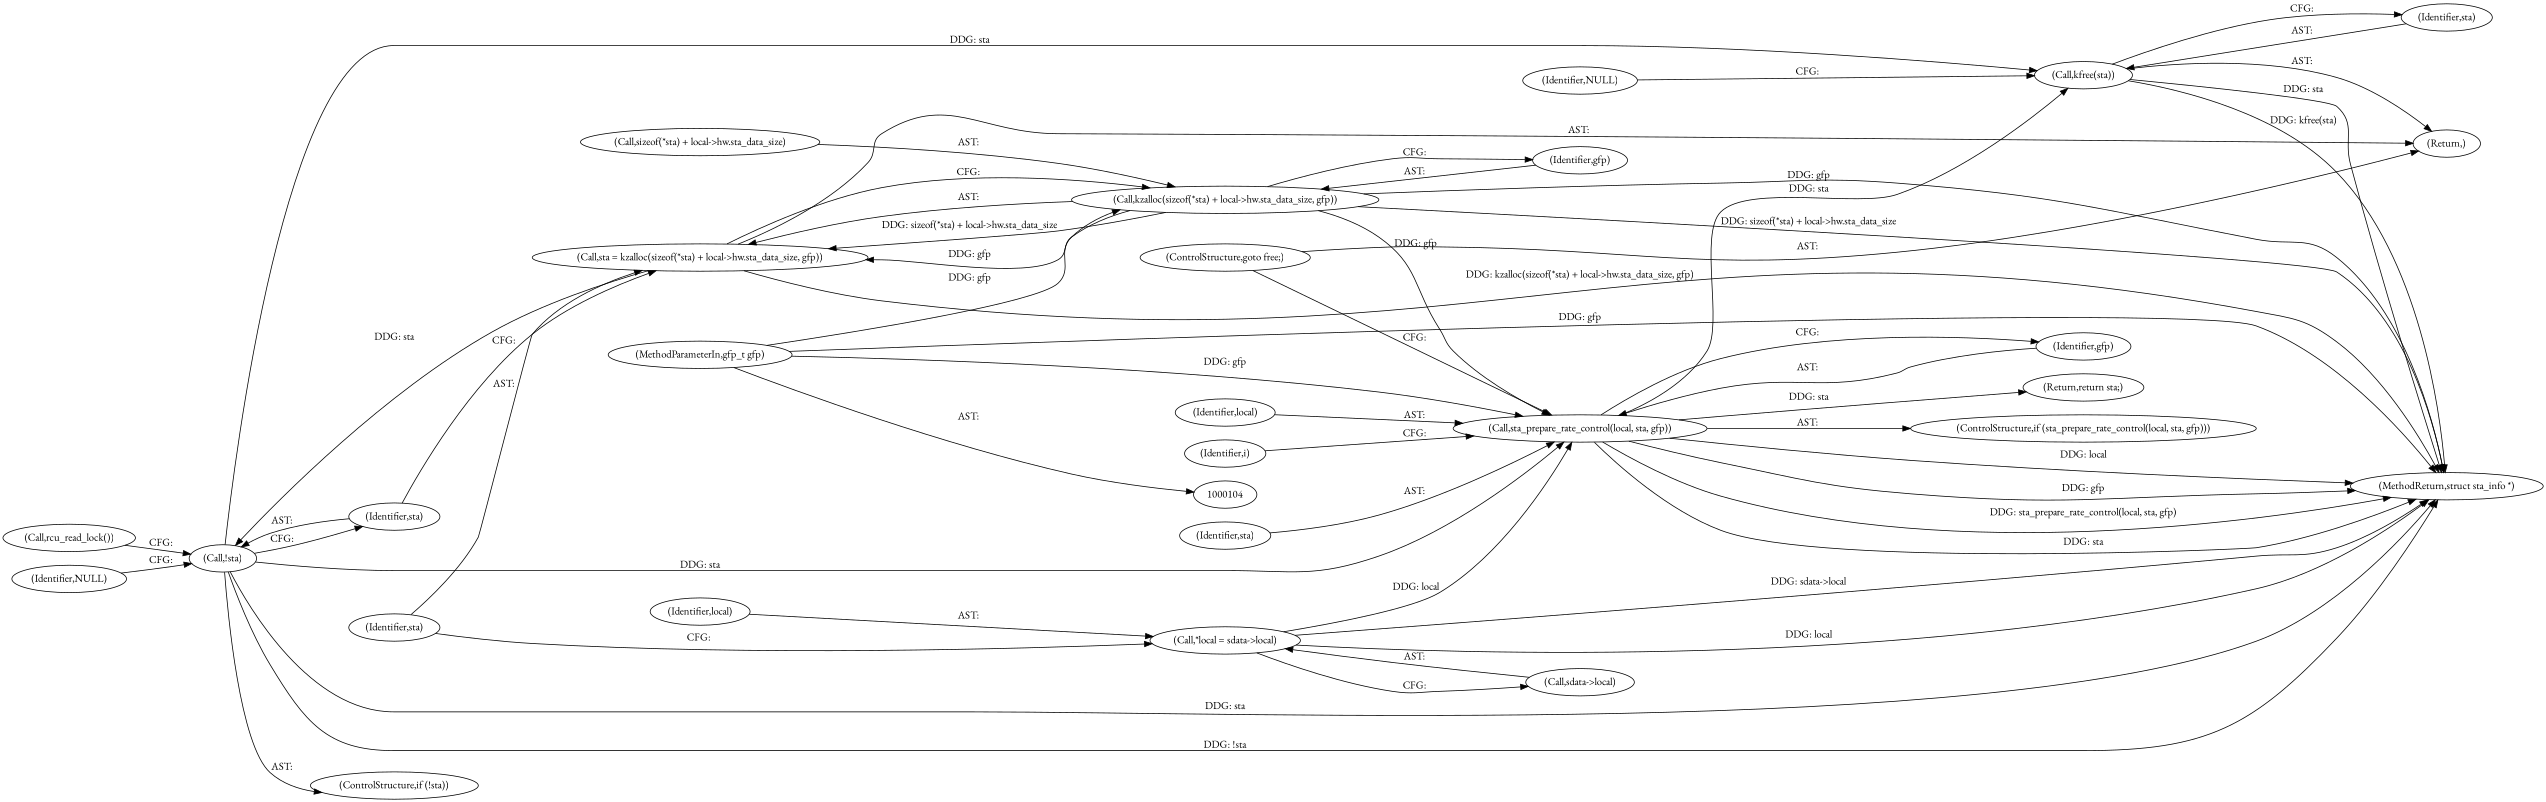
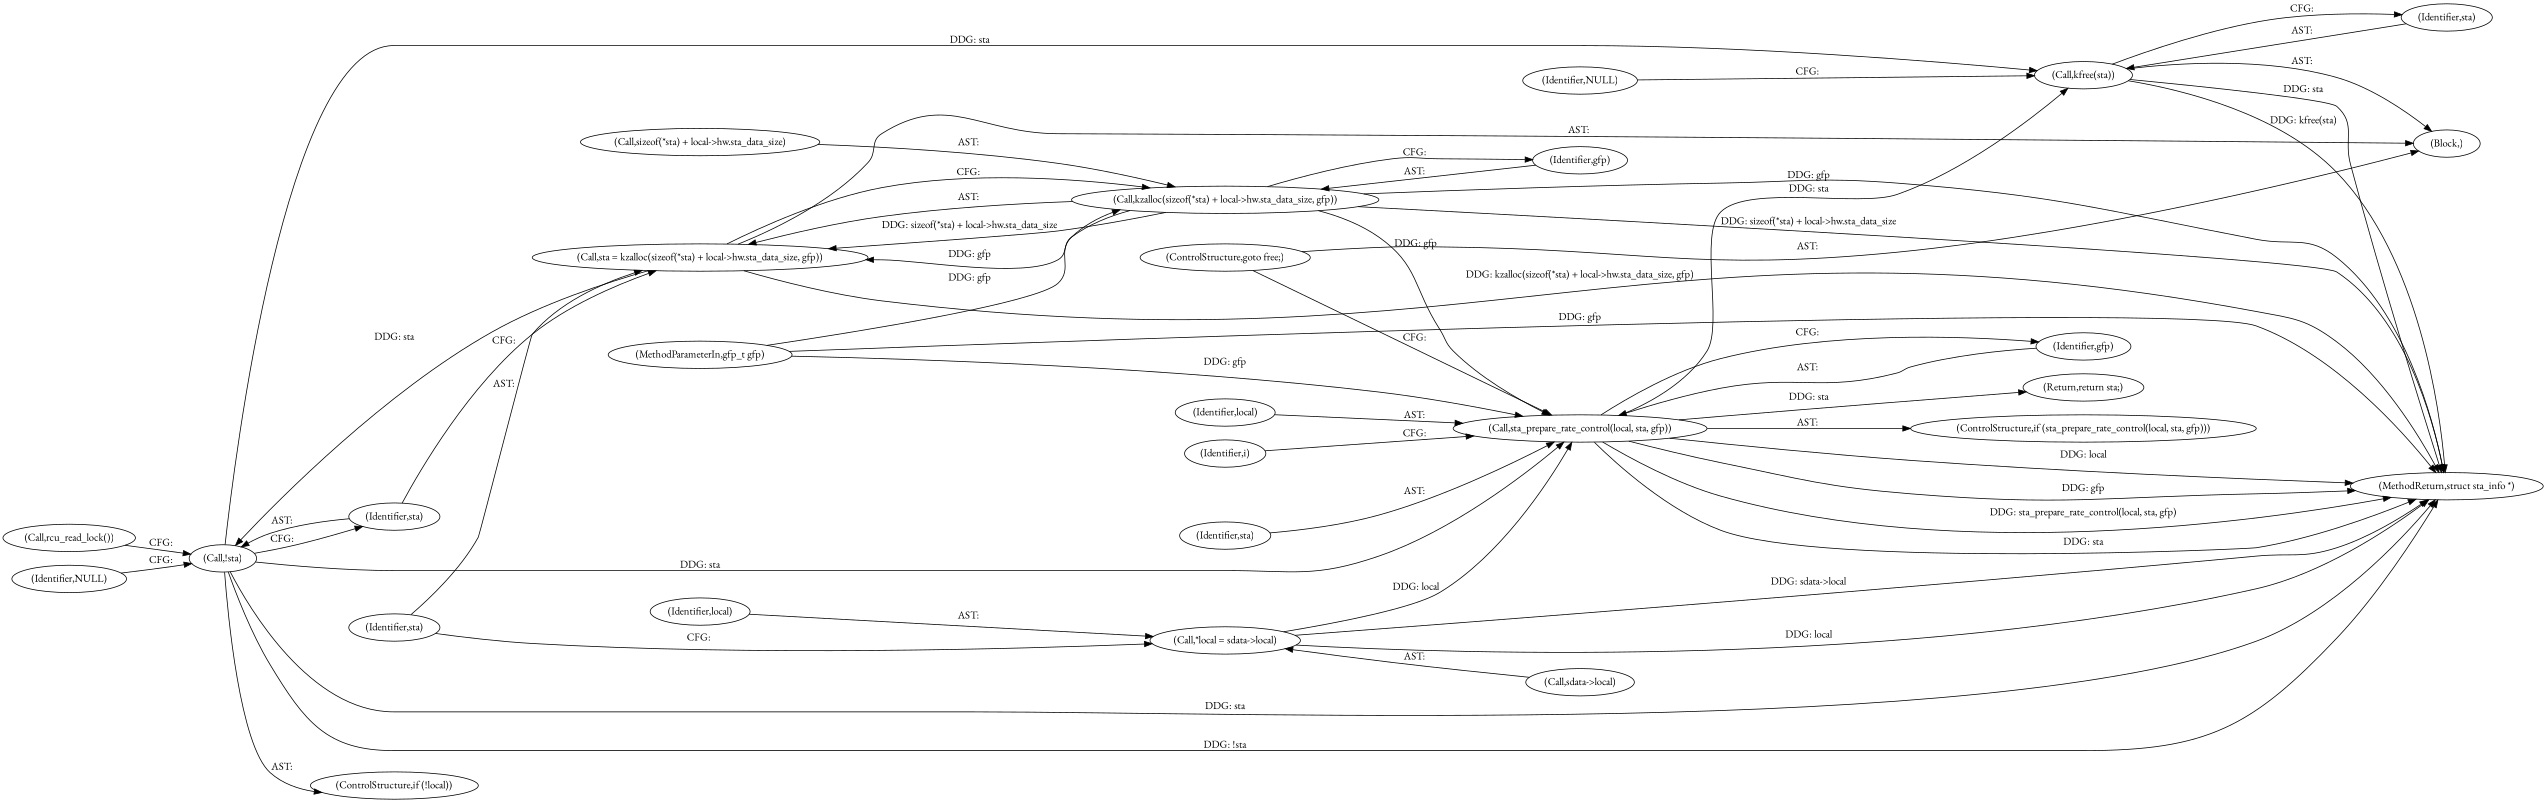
node "(Return,)": label "(Return,)" -> "(Block,)"
node "1000104": removed
edge "(Call,*local = sdata->local)" -> "(Call,sdata->local)": removed, label "CFG:"
node "(ControlStructure,if (!sta))": label "(ControlStructure,if (!sta))" -> "(ControlStructure,if (!local))"
